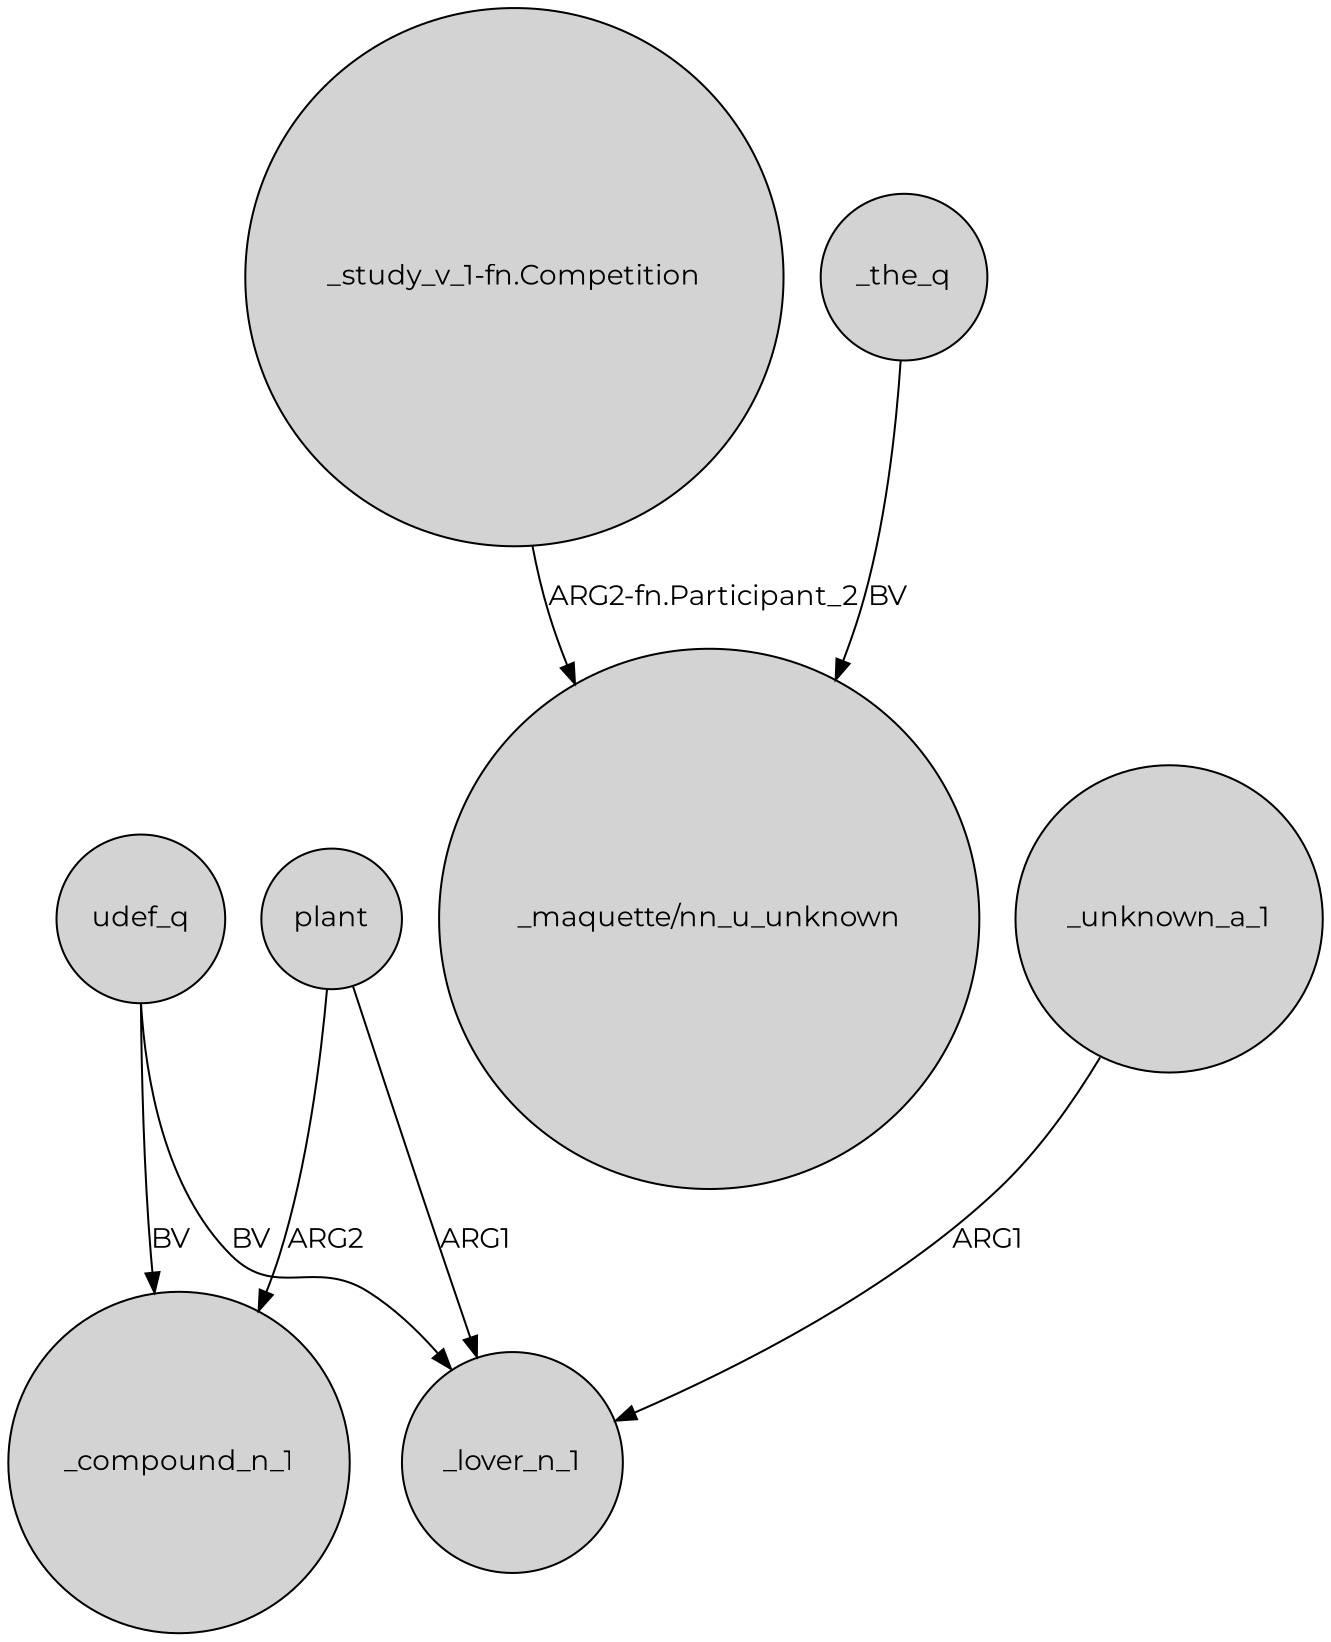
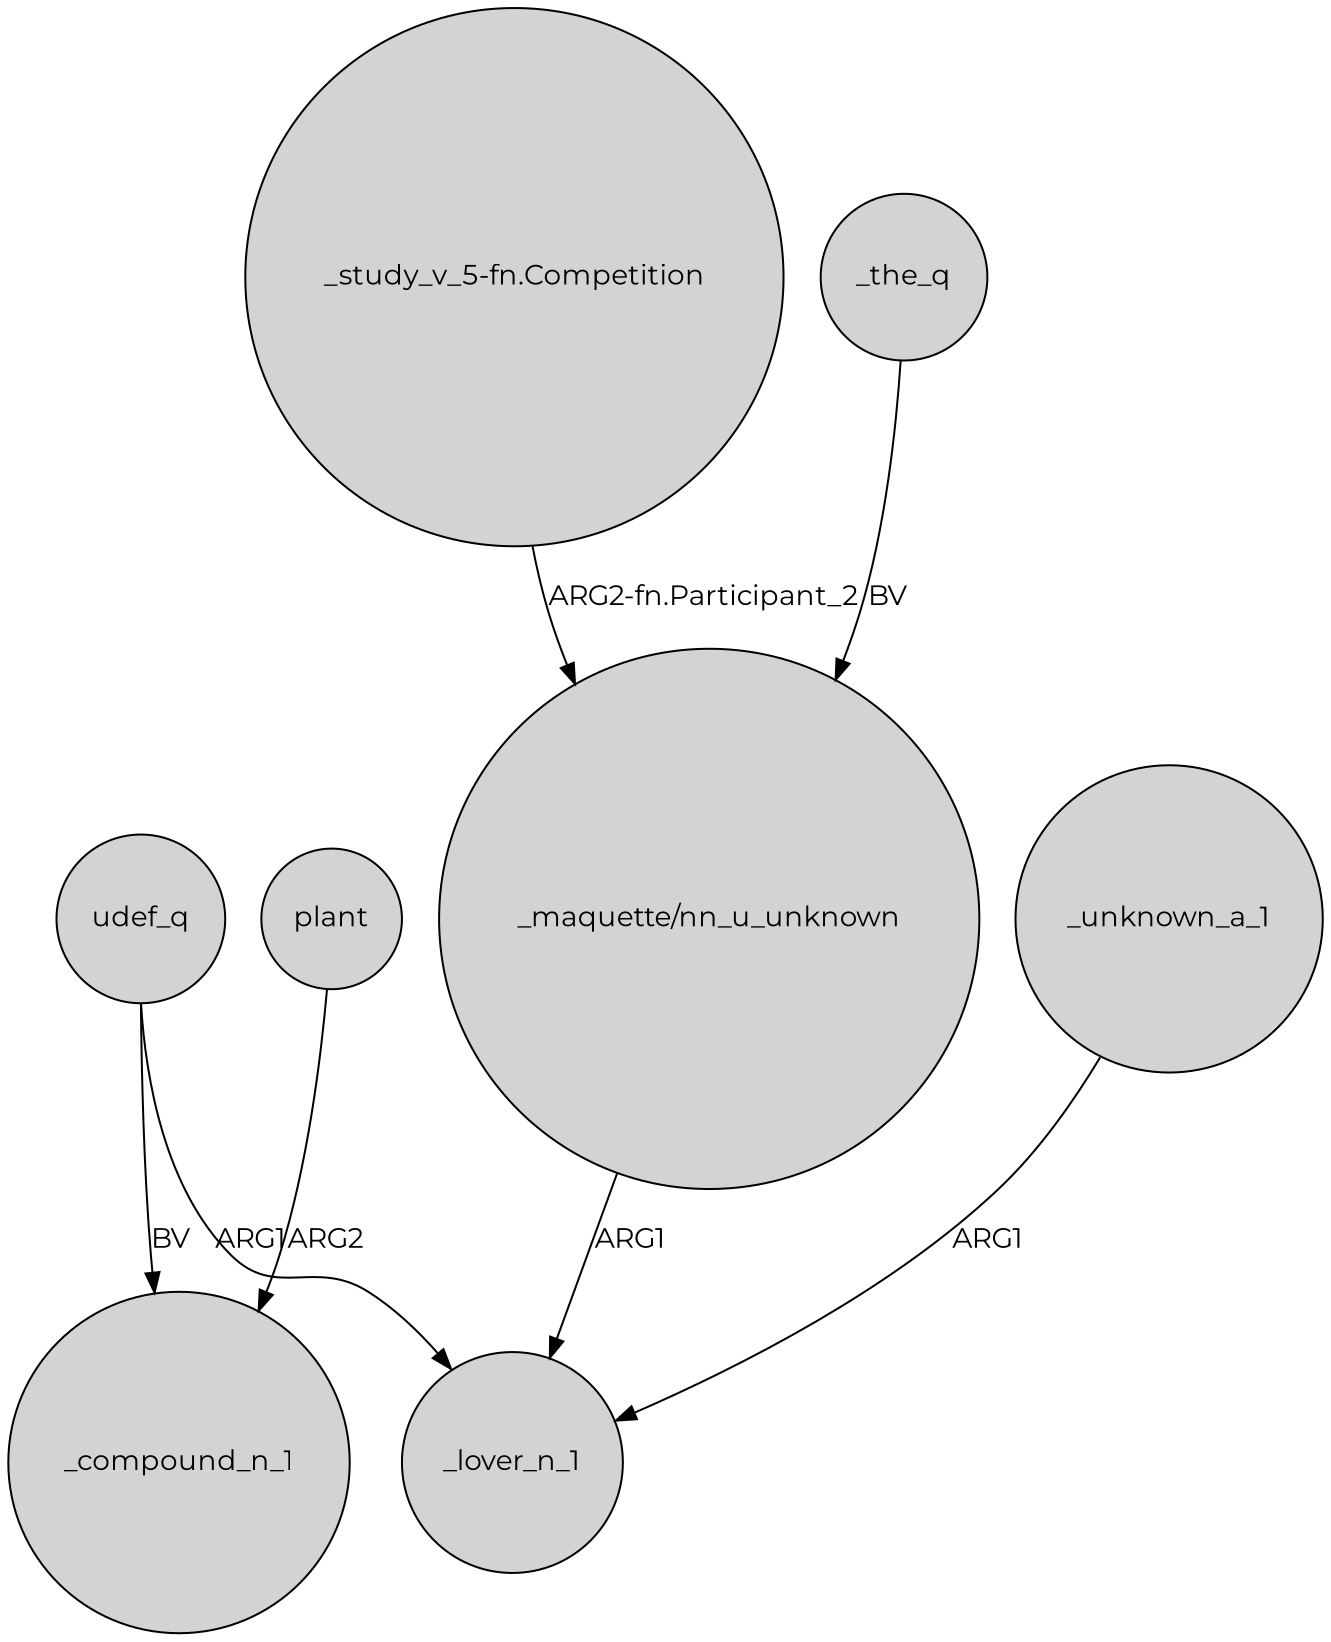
node "_study_v_1-fn.Competition": label "_study_v_1-fn.Competition" -> "_study_v_5-fn.Competition"
edge "plant" -> "_lover_n_1": now "_maquette/nn_u_unknown" -> "_lover_n_1"
edge "udef_q" -> "_lover_n_1": label "BV" -> "ARG1"
